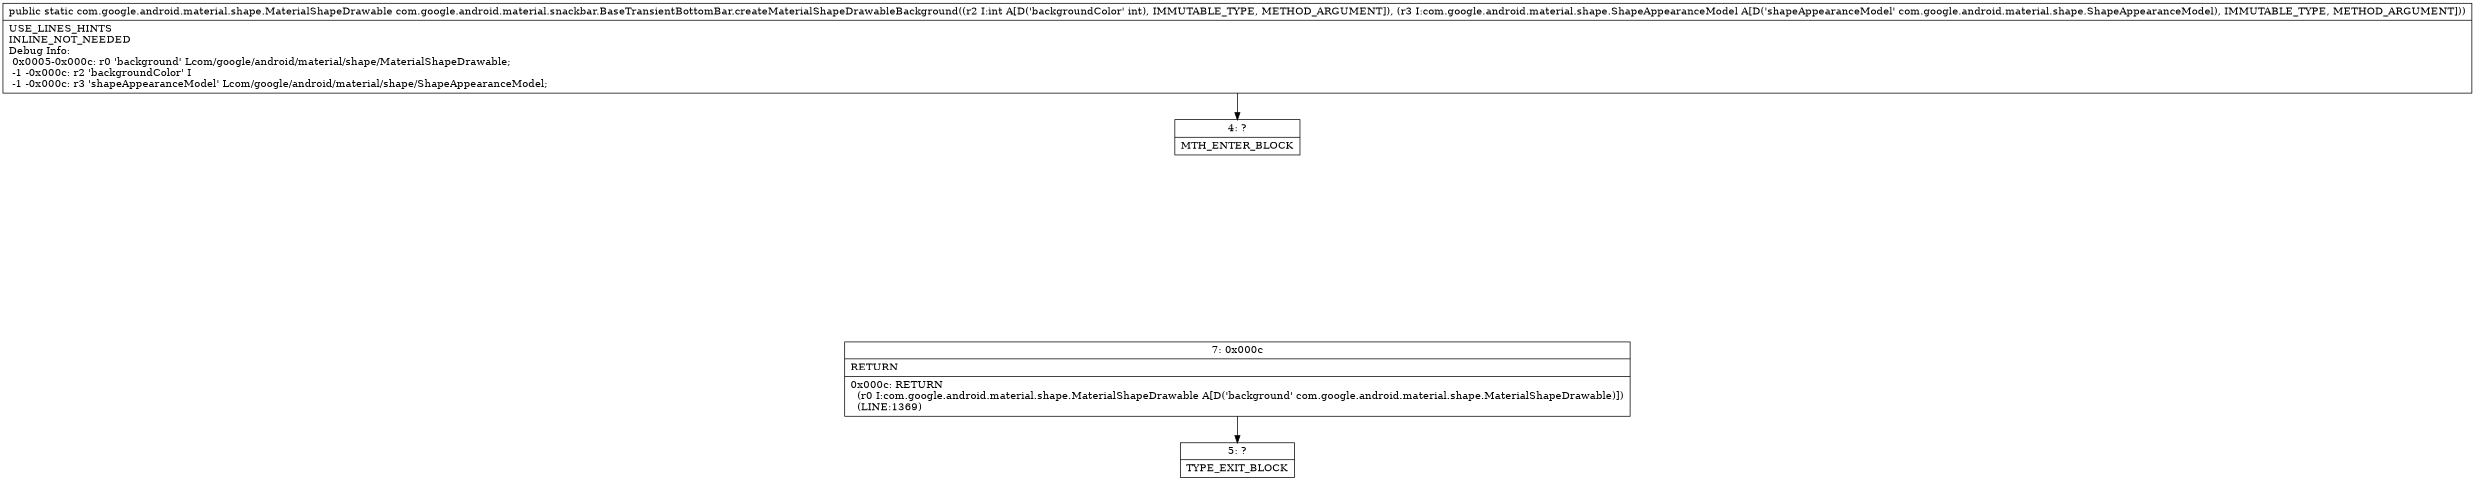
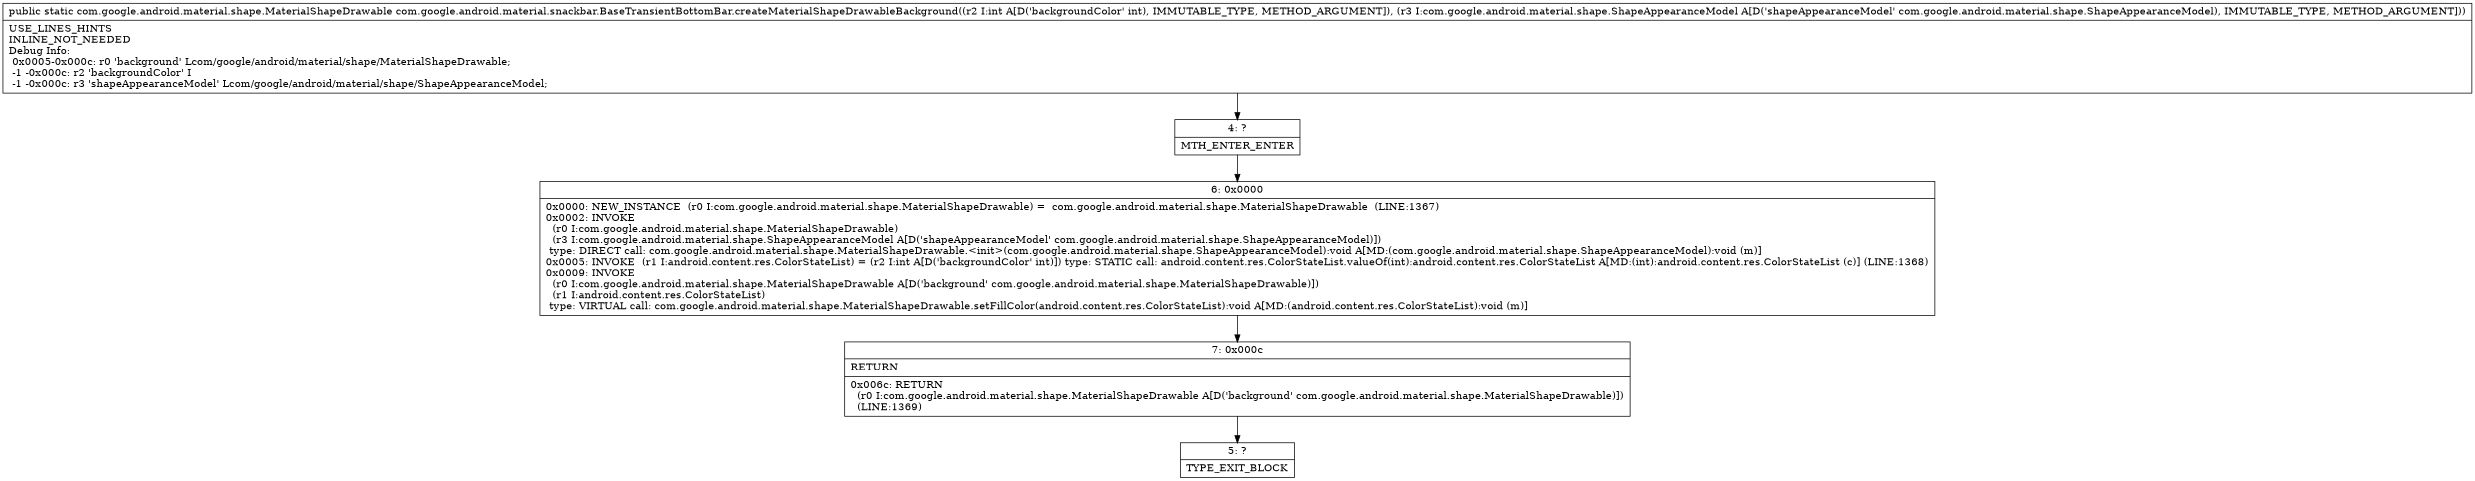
node "4: ?": text "MTH_ENTER_BLOCK" -> "MTH_ENTER_ENTER"
node "6: 0x0000": added
node "7: 0x000c": text "0x000c: RETURN" -> "0x006c: RETURN"
